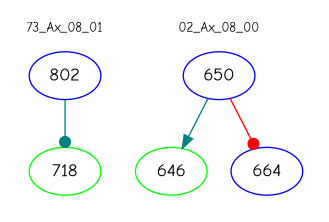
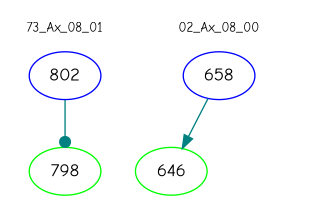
node "650": label "650" -> "658"
node "718": label "718" -> "798"
node "664": removed
